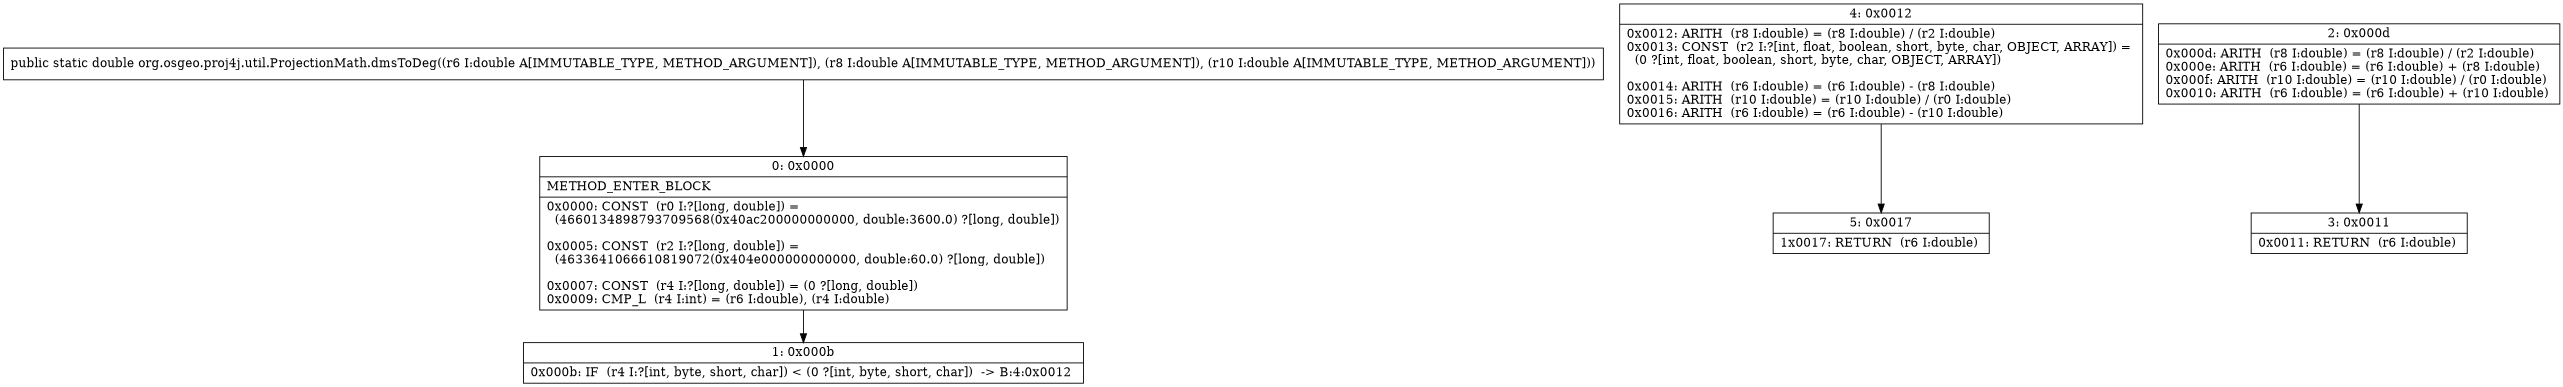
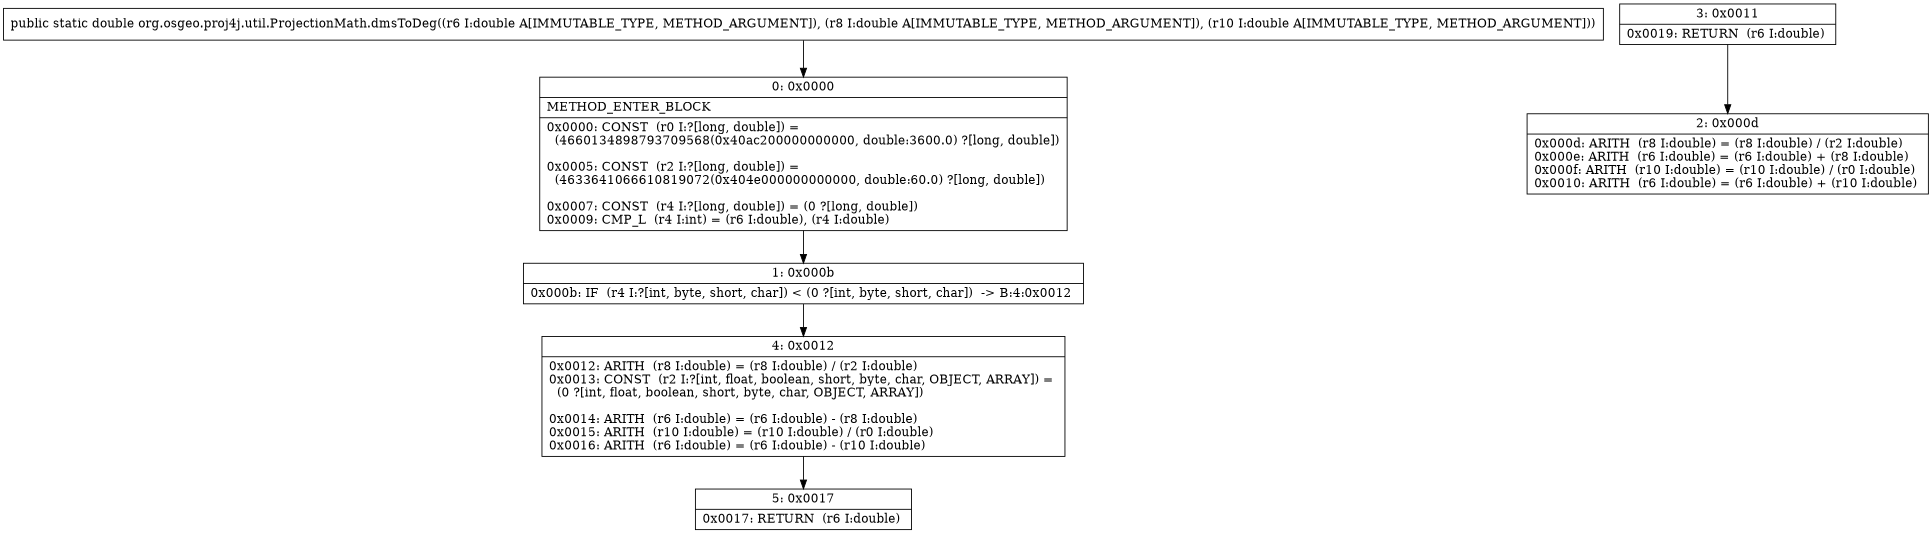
edge "2: 0x000d" -> "3: 0x0011": reversed
node "5: 0x0017": text "1x0017: RETURN  (r6 I:double)" -> "0x0017: RETURN  (r6 I:double)"
node "3: 0x0011": text "0x0011: RETURN  (r6 I:double)" -> "0x0019: RETURN  (r6 I:double)"
edge "1: 0x000b" -> "4: 0x0012": added
